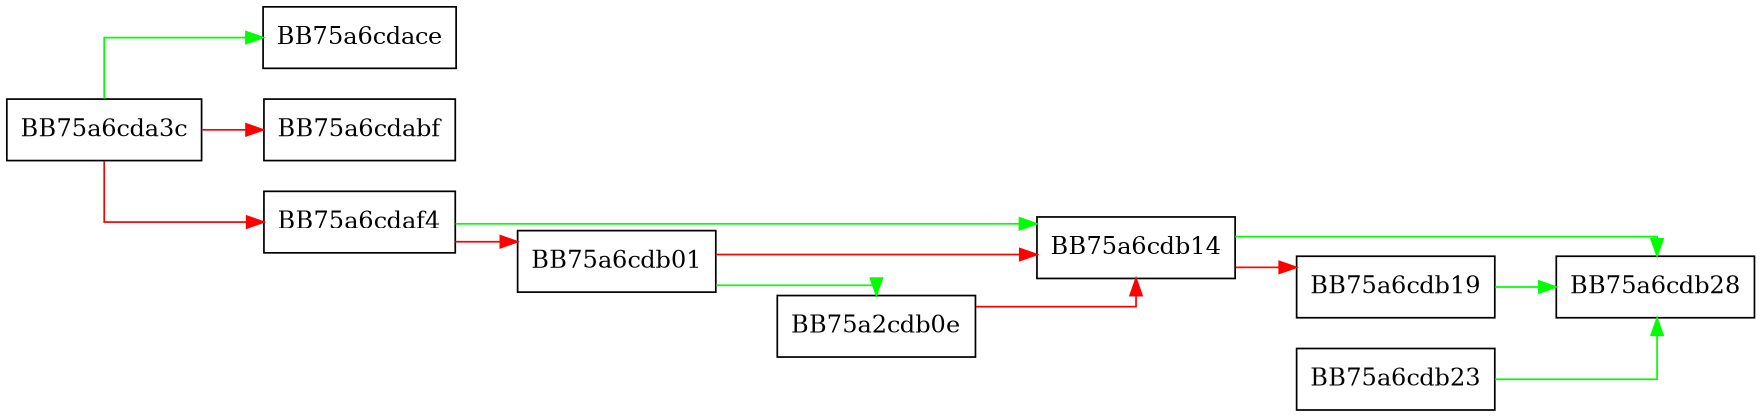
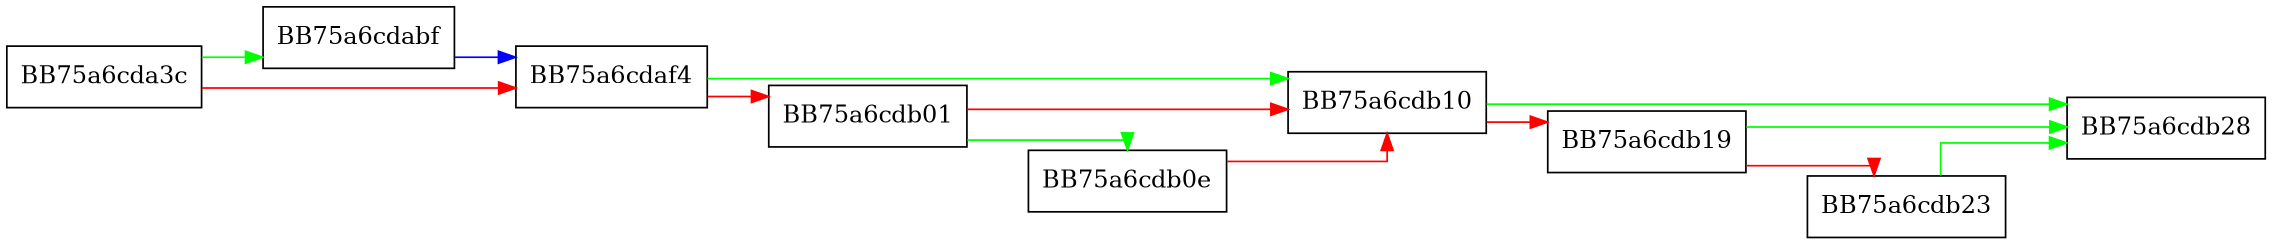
node "BB75a6cdace": removed
edge "BB75a6cdabf" -> "BB75a6cdaf4": added
edge "BB75a6cda3c" -> "BB75a6cdabf": color red -> green
edge "BB75a6cdb19" -> "BB75a6cdb23": added
node "BB75a6cdb14": label "BB75a6cdb14" -> "BB75a6cdb10"
node "BB75a2cdb0e": label "BB75a2cdb0e" -> "BB75a6cdb0e"
